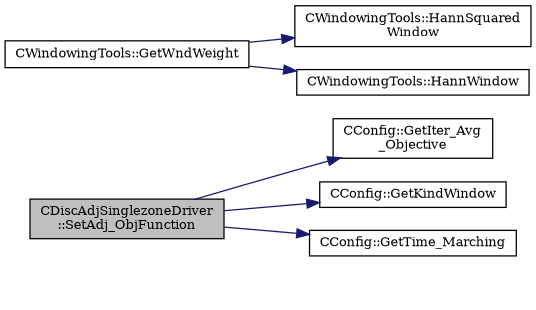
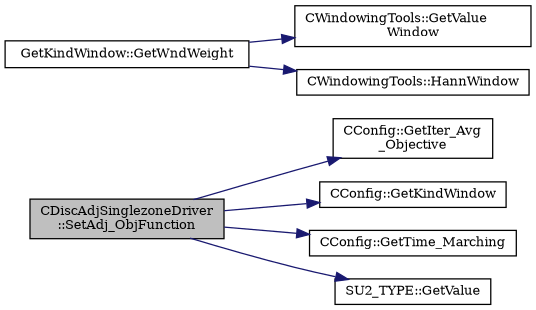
node "CWindowingTools::HannSquared Window": label "CWindowingTools::HannSquared Window" -> "CWindowingTools::GetValue Window"
node "CWindowingTools::GetWndWeight": label "CWindowingTools::GetWndWeight" -> "GetKindWindow::GetWndWeight"
node "SU2_TYPE::GetValue": added
